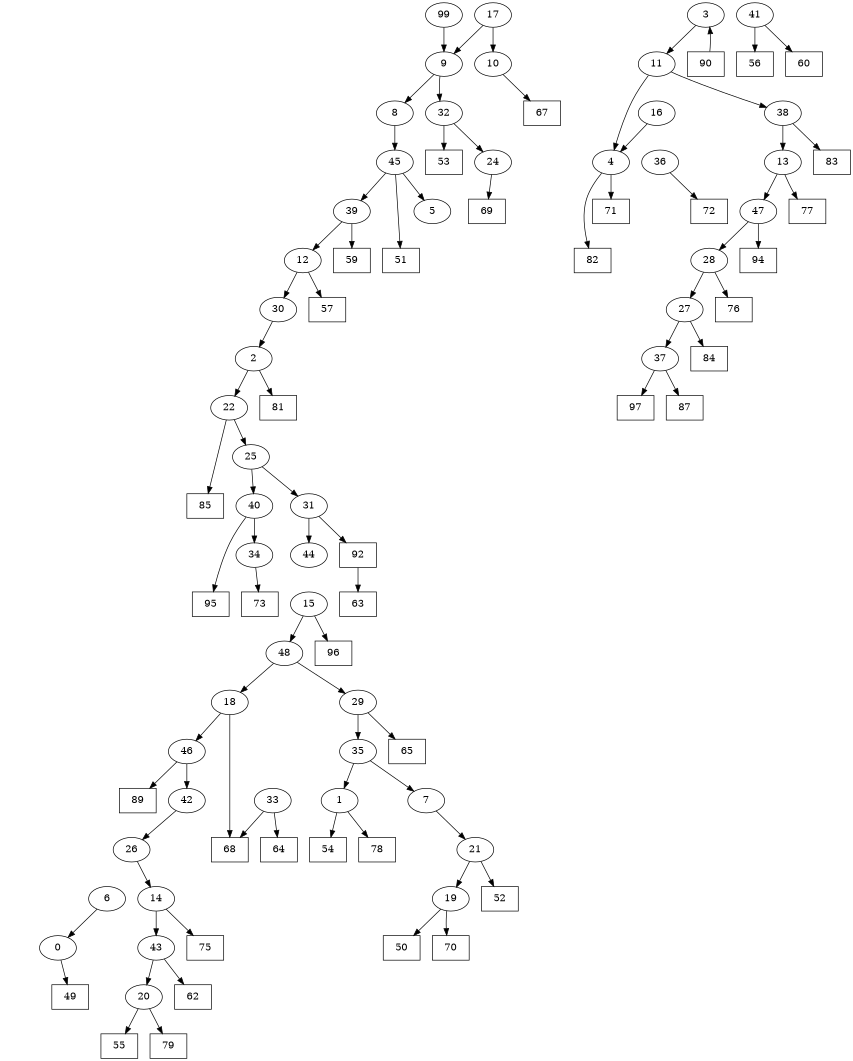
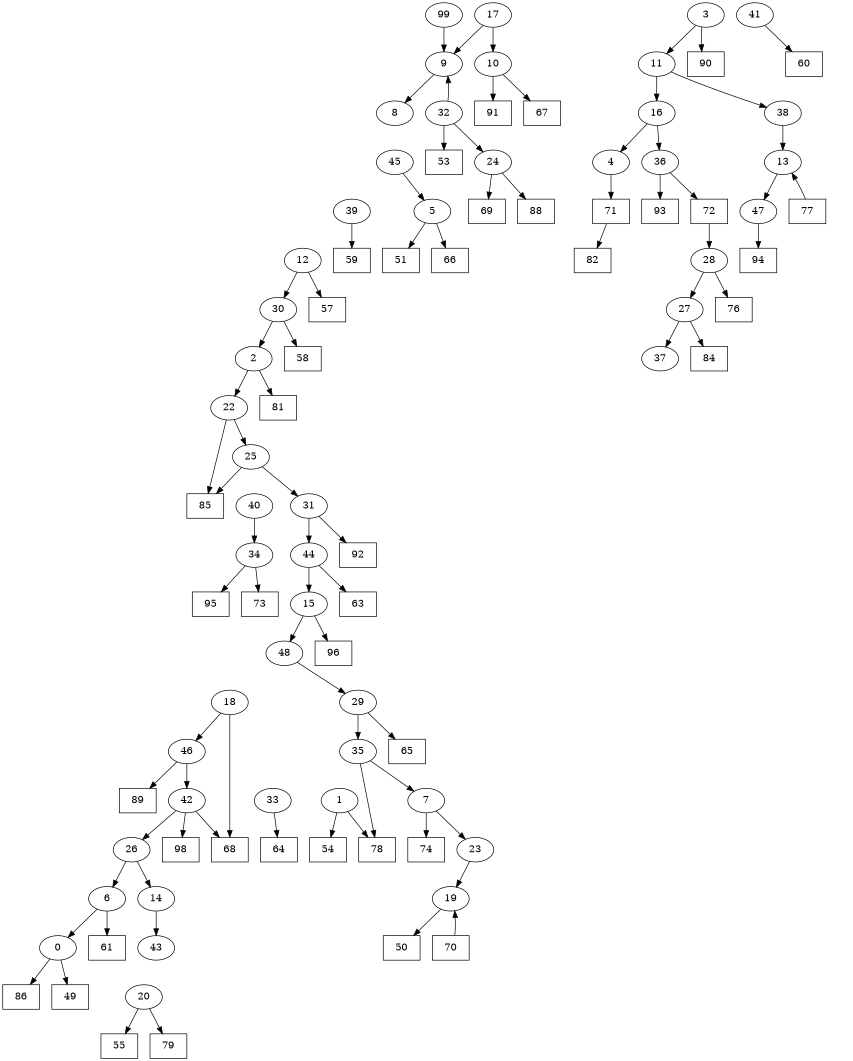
edge "90" -> "3": reversed
node "56": removed
edge "9" -> "32": reversed
edge "11" -> "4": now "11" -> "16"
node "91": added
edge "8" -> "45": removed
edge "16" -> "36": added
node "83": removed
edge "45" -> "39": removed
edge "13" -> "77": reversed
edge "4" -> "82": now "71" -> "82"
edge "45" -> "51": now "5" -> "51"
node "88": added
node "93": added
edge "39" -> "12": removed
edge "47" -> "28": now "72" -> "28"
node "66": added
node "58": added
node "97": removed
node "87": removed
edge "25" -> "40": now "25" -> "85"
edge "40" -> "95": now "34" -> "95"
edge "44" -> "15": added
edge "92" -> "63": now "44" -> "63"
edge "48" -> "18": removed
edge "35" -> "1": now "35" -> "78"
edge "33" -> "68": now "42" -> "68"
node "98": added
node "74": added
node "21": label "21" -> "23"
edge "26" -> "6": added
node "52": removed
edge "19" -> "70": reversed
node "61": added
node "75": removed
edge "43" -> "20": removed
node "86": added
node "62": removed
